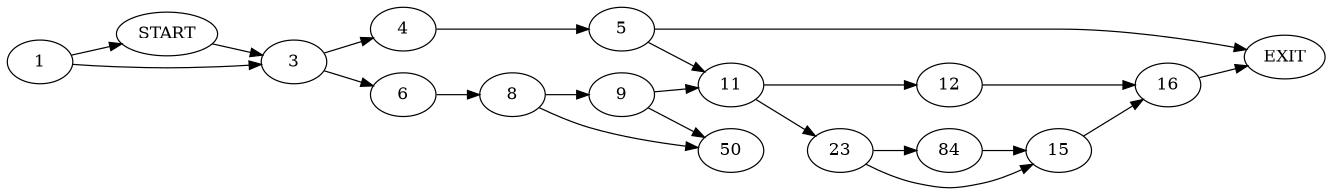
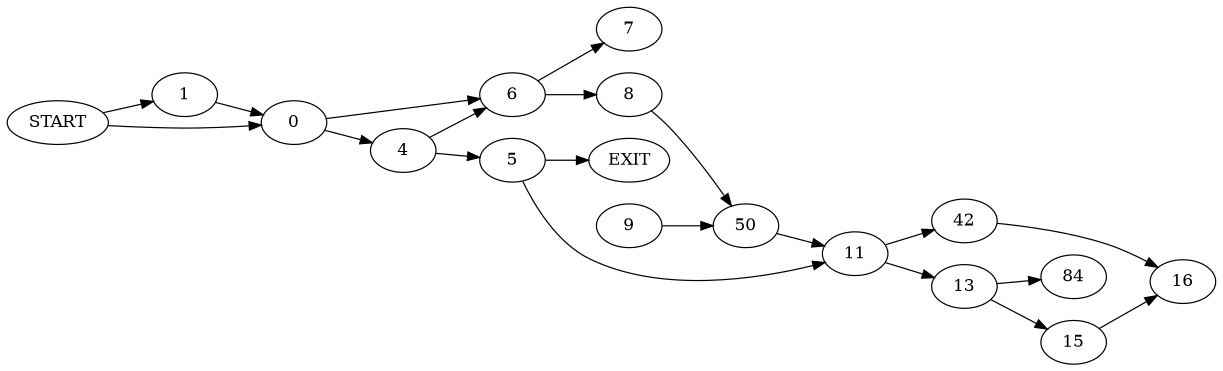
node "7": added
edge "1" -> "START": reversed
node "3": label "3" -> "0"
edge "16" -> "EXIT": removed
node "12": label "12" -> "42"
edge "9" -> "11": now "50" -> "11"
edge "8" -> "9": removed
edge "4" -> "6": added
node "23": label "23" -> "13"
edge "84" -> "15": removed
